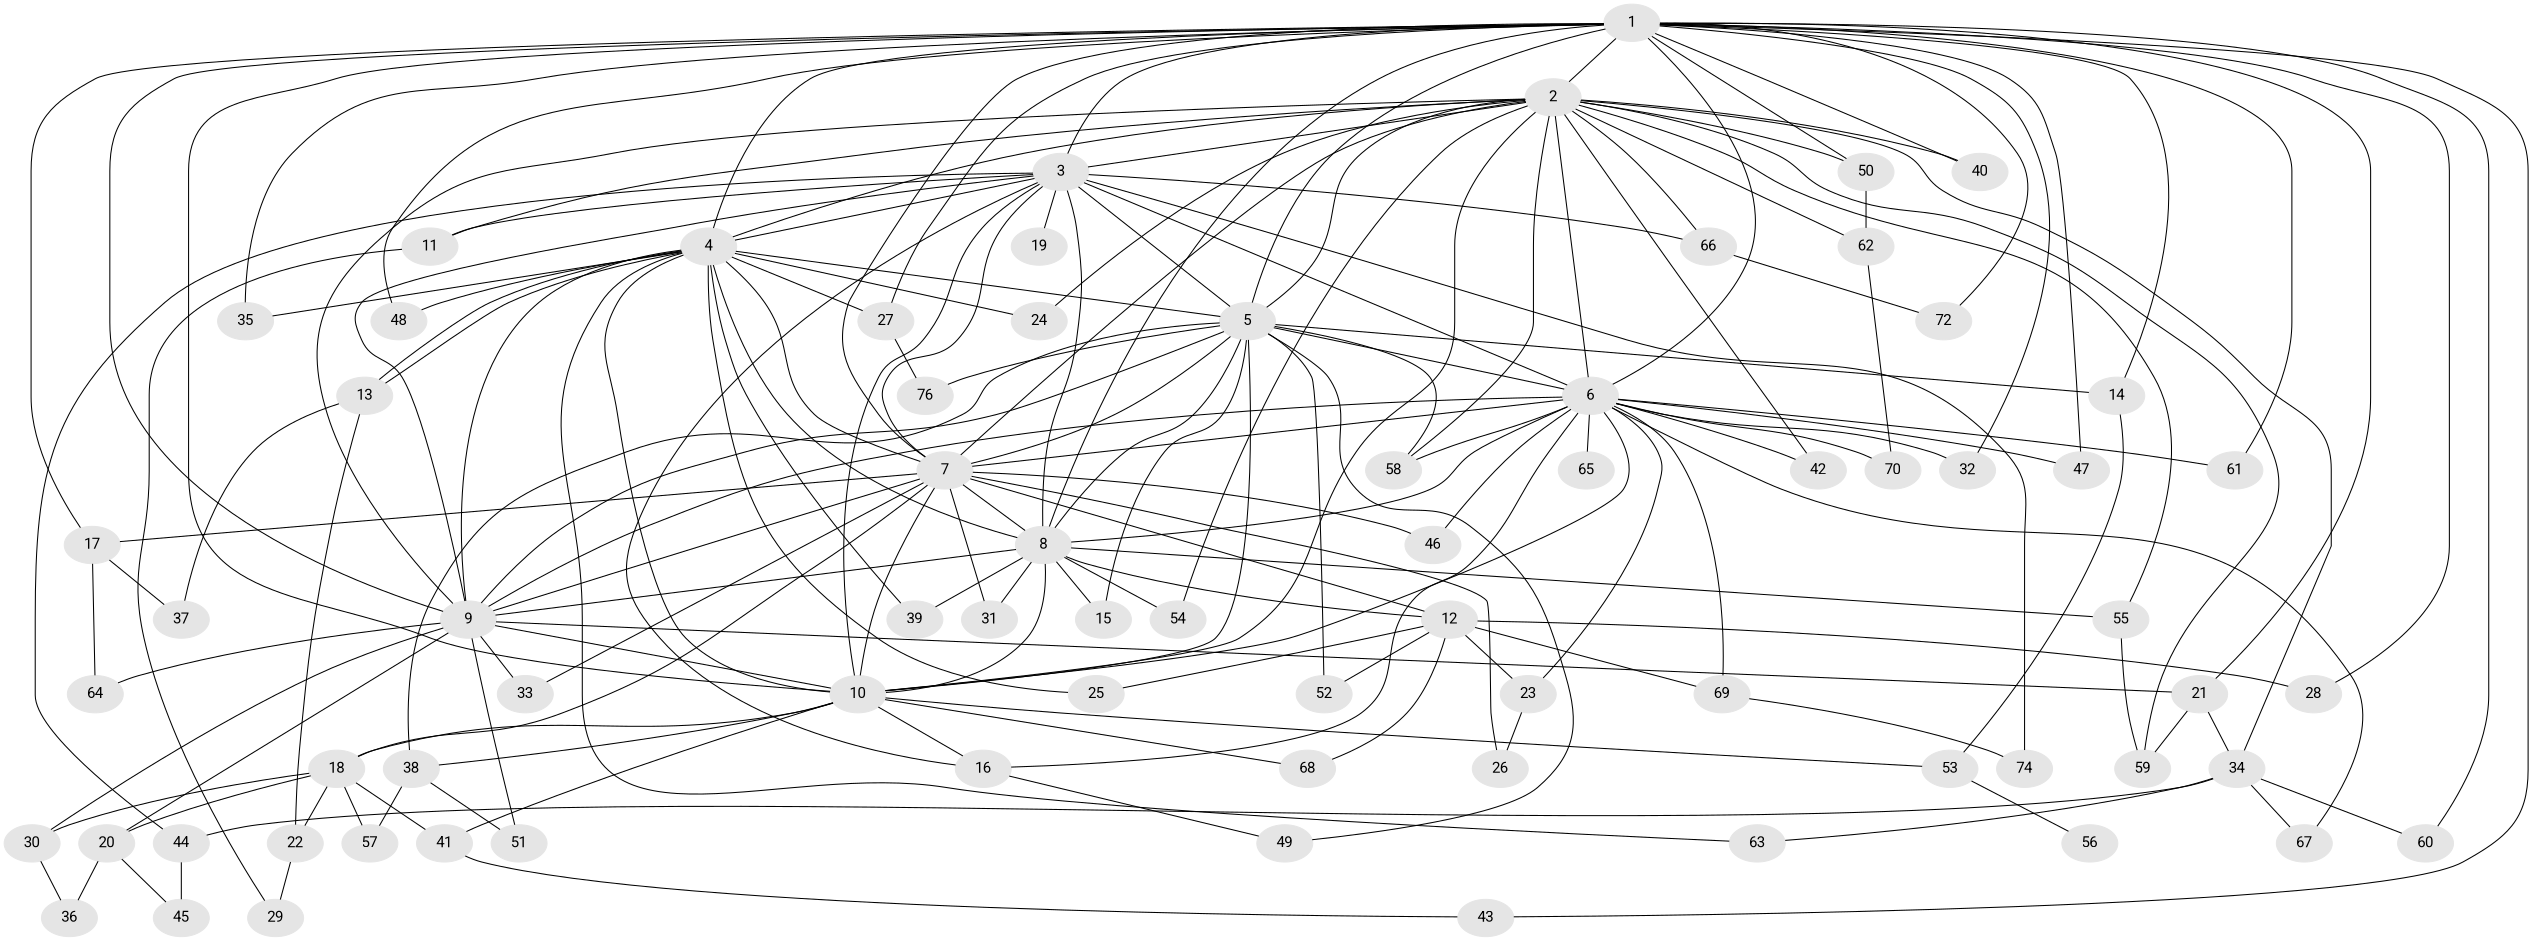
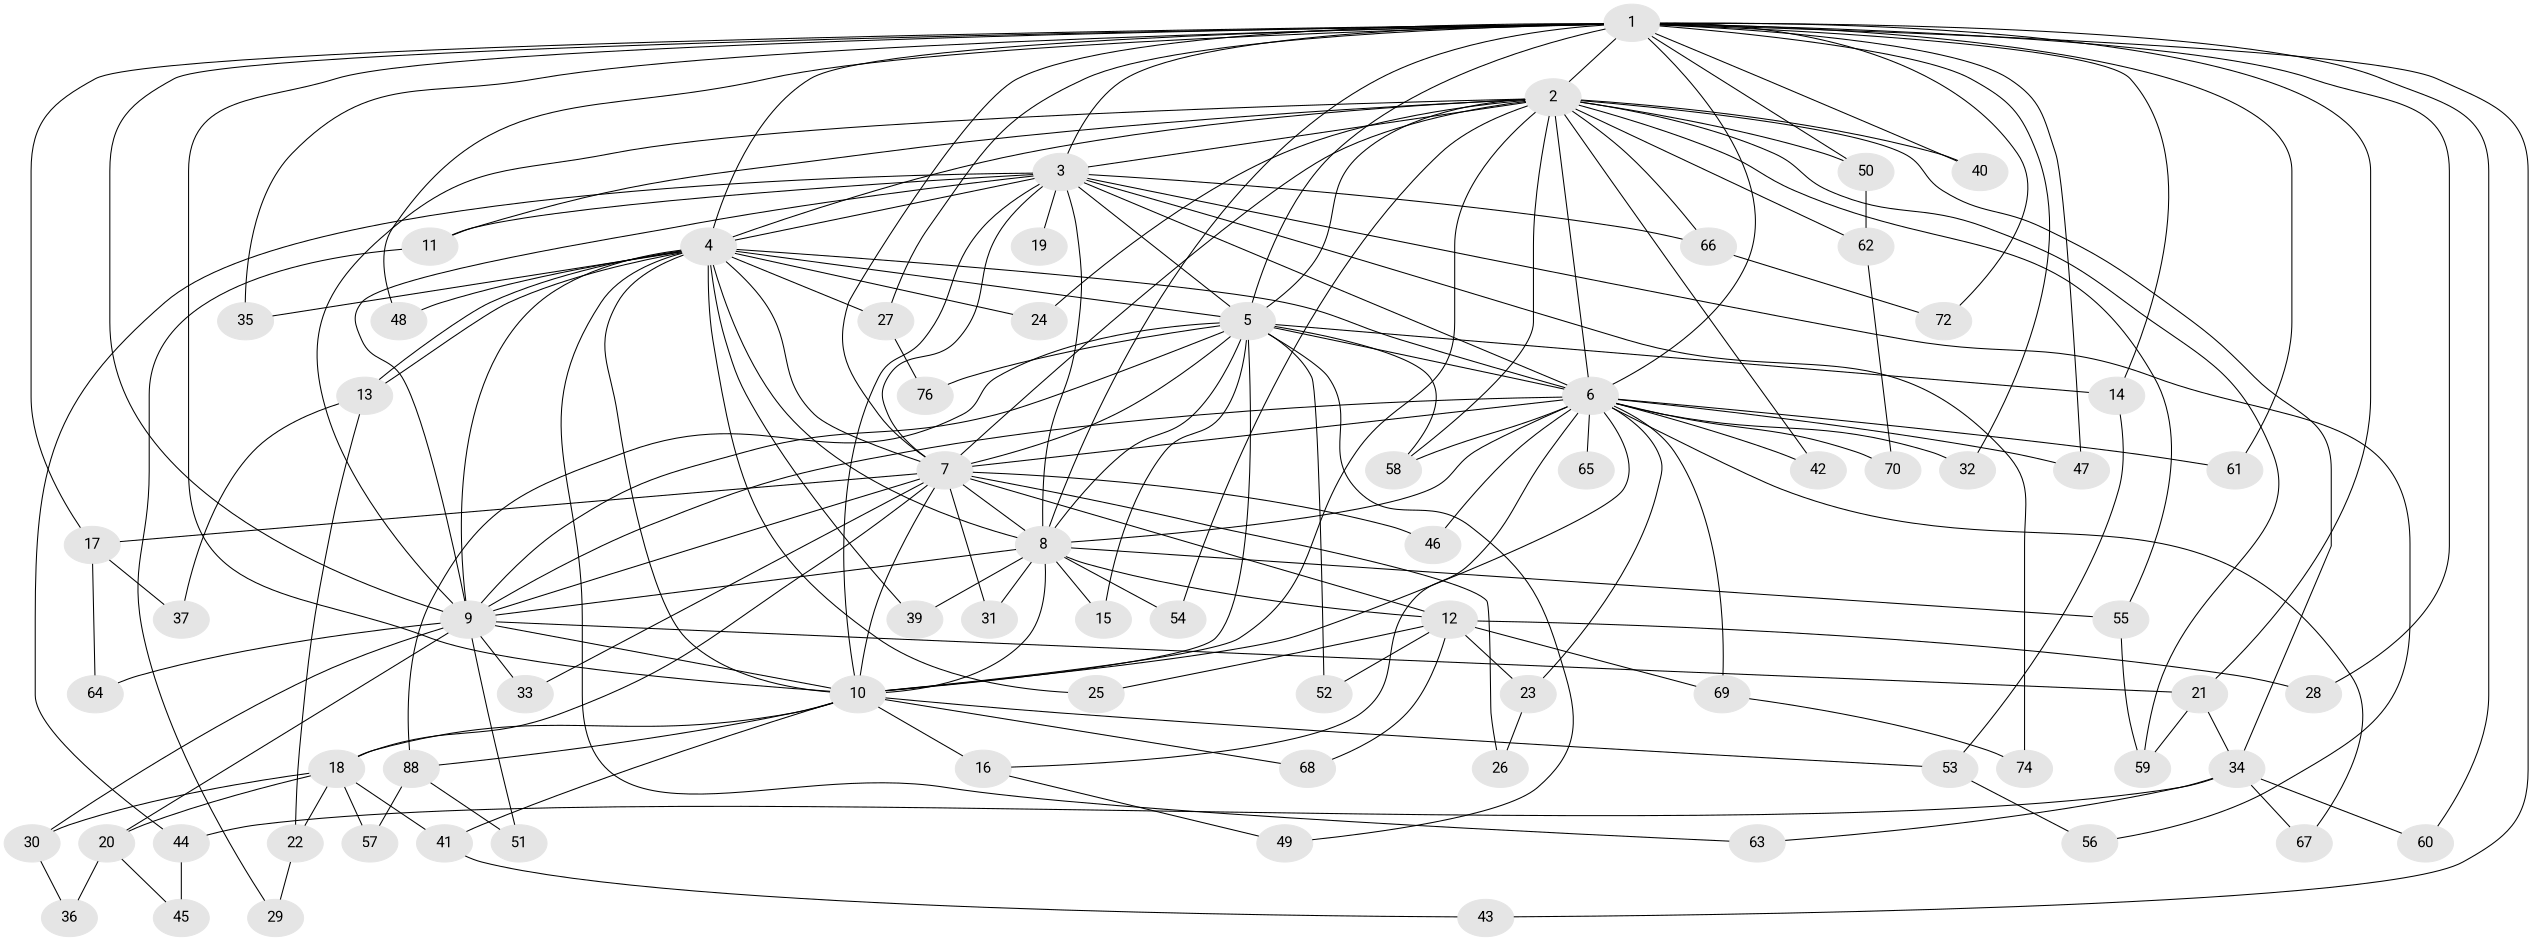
edge "4" -- "6": added
edge "3" -- "16": now "3" -- "56"
node "38": label "38" -> "88"
